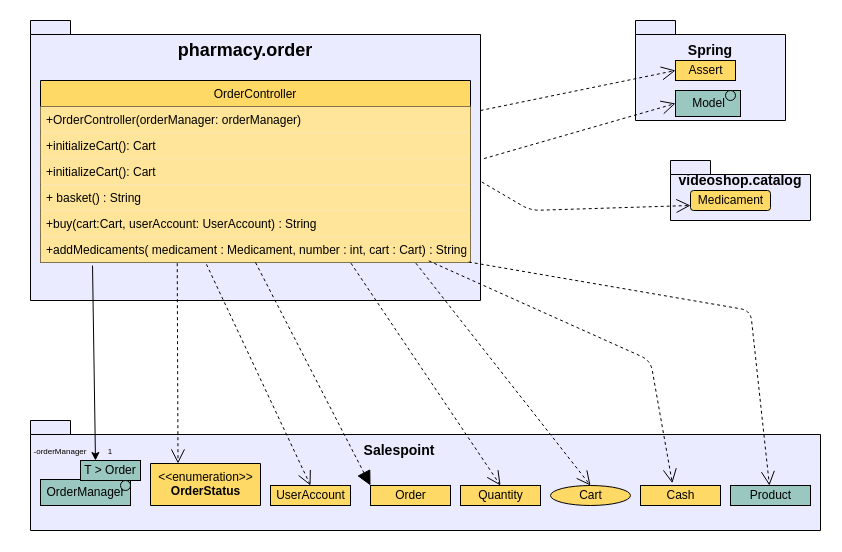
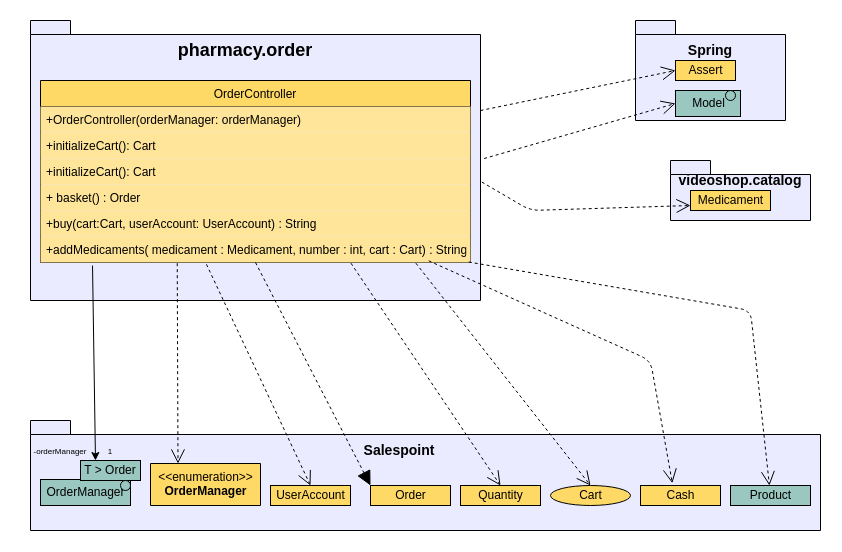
node "+ basket() : String": label "+ basket() : String" -> "+ basket() : Order"
node "Medicament": shape rounded rectangle -> rectangle
node "<<enumeration>> OrderStatus": label "<<enumeration>> OrderStatus" -> "<<enumeration>> OrderManager"
